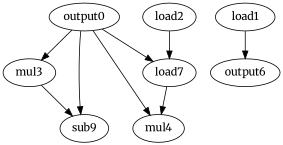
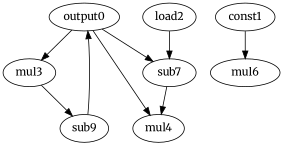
node "load1": label "load1" -> "const1"
edge "output0" -> "sub9": reversed
node "load7": label "load7" -> "sub7"
node "output6": label "output6" -> "mul6"
